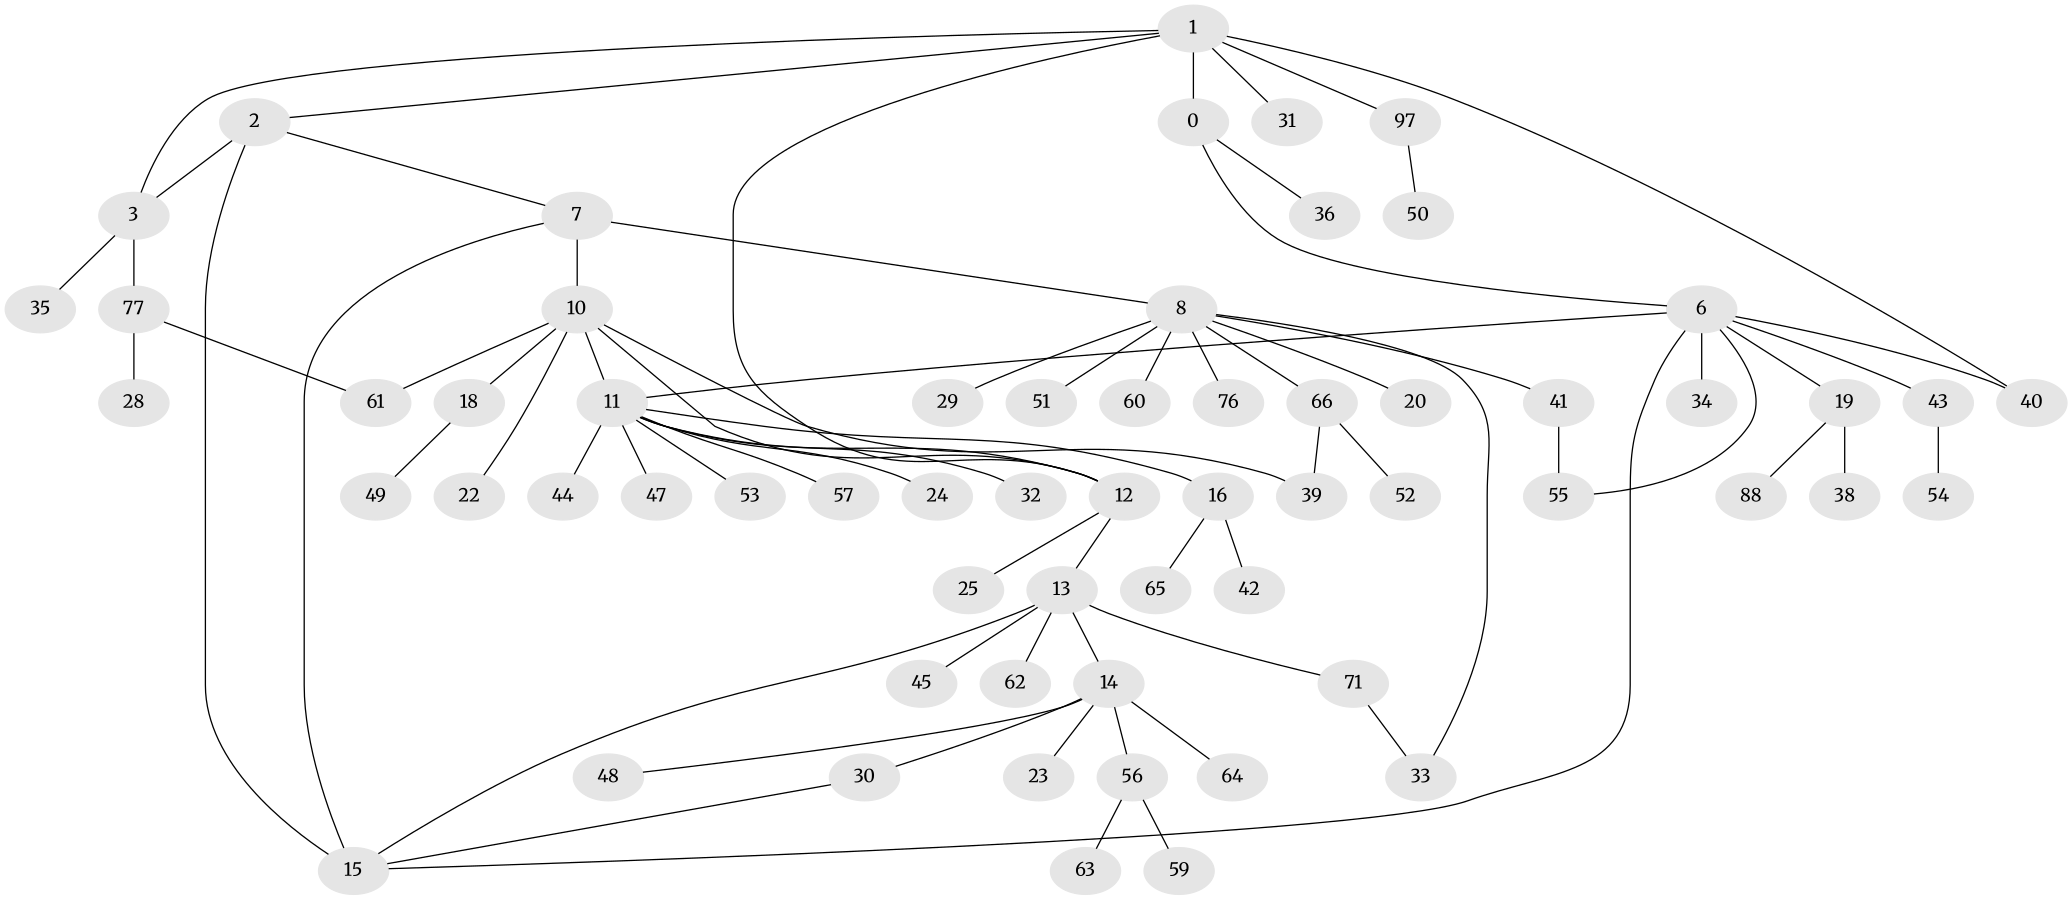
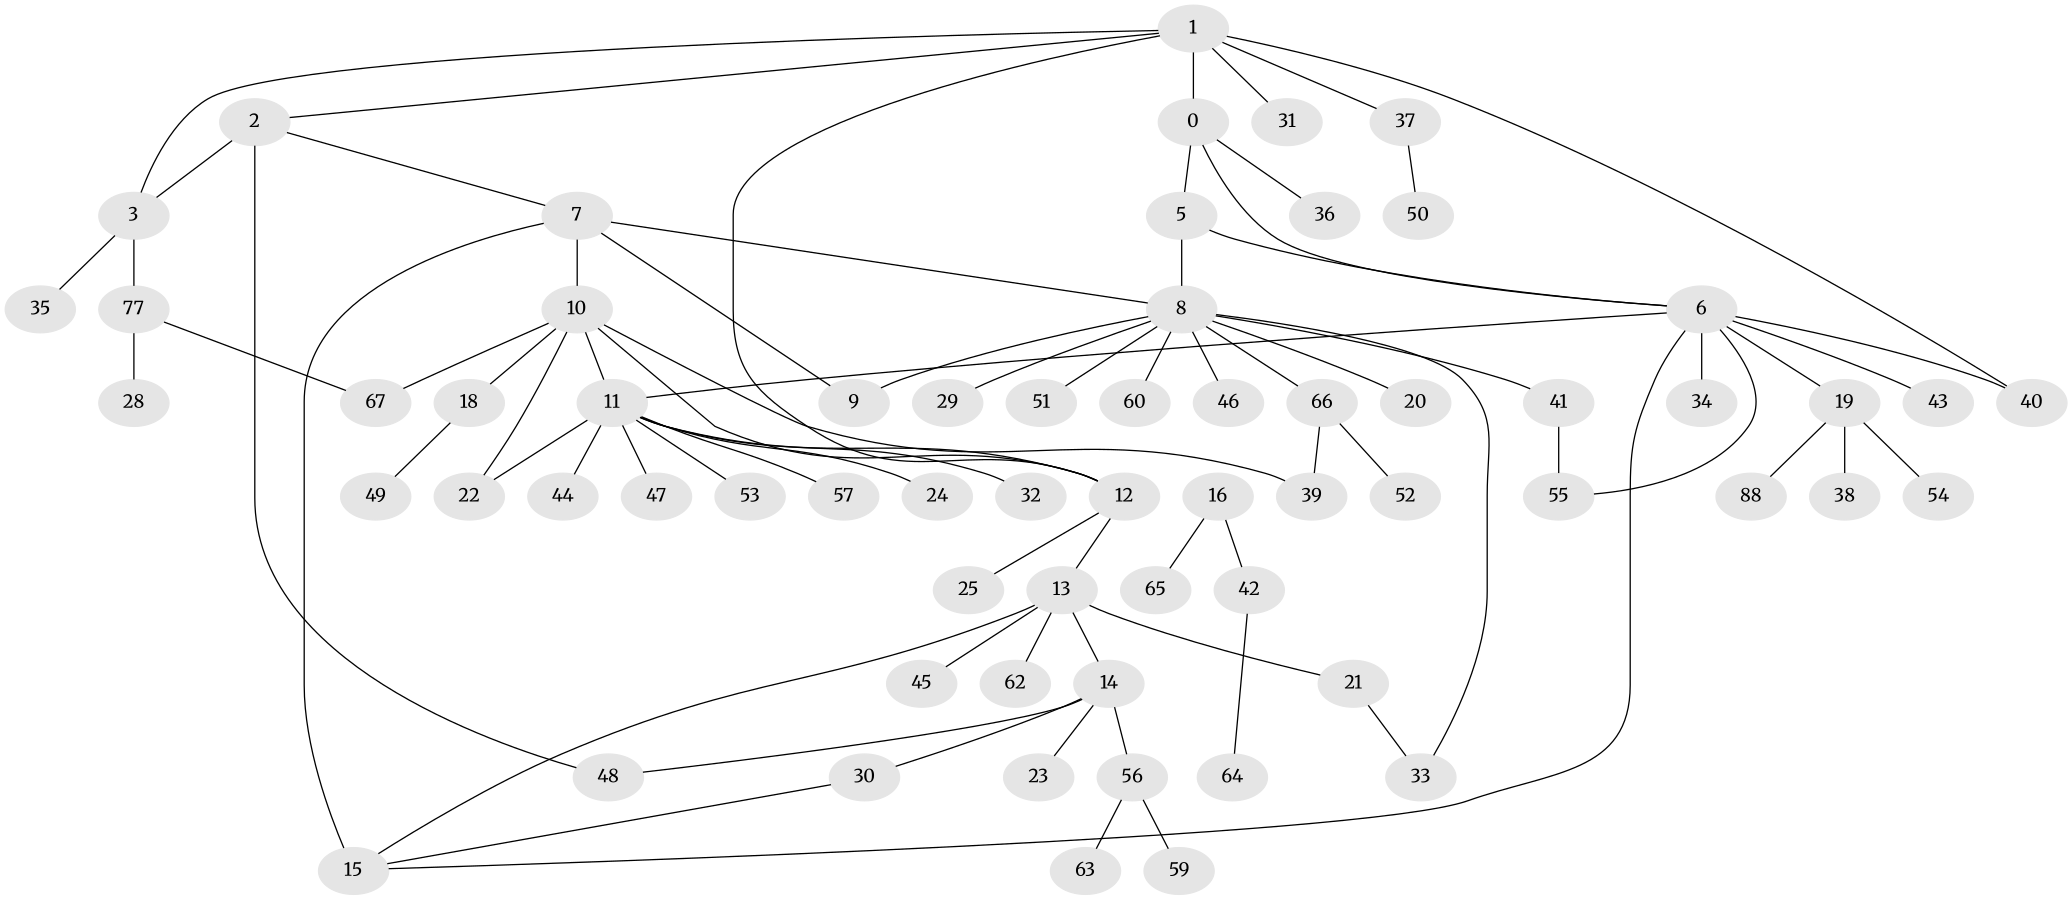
node "97": label "97" -> "37"
node "5": added
node "61": label "61" -> "67"
node "9": added
node "76": label "76" -> "46"
edge "11" -- "16": now "11" -- "22"
edge "43" -- "54": now "19" -- "54"
edge "2" -- "15": now "2" -- "48"
node "71": label "71" -> "21"
edge "14" -- "64": now "42" -- "64"
